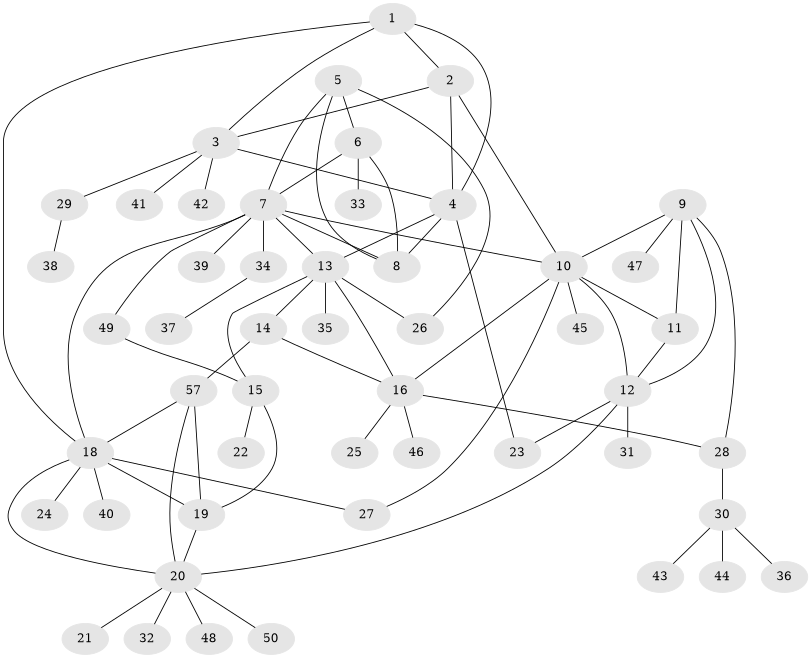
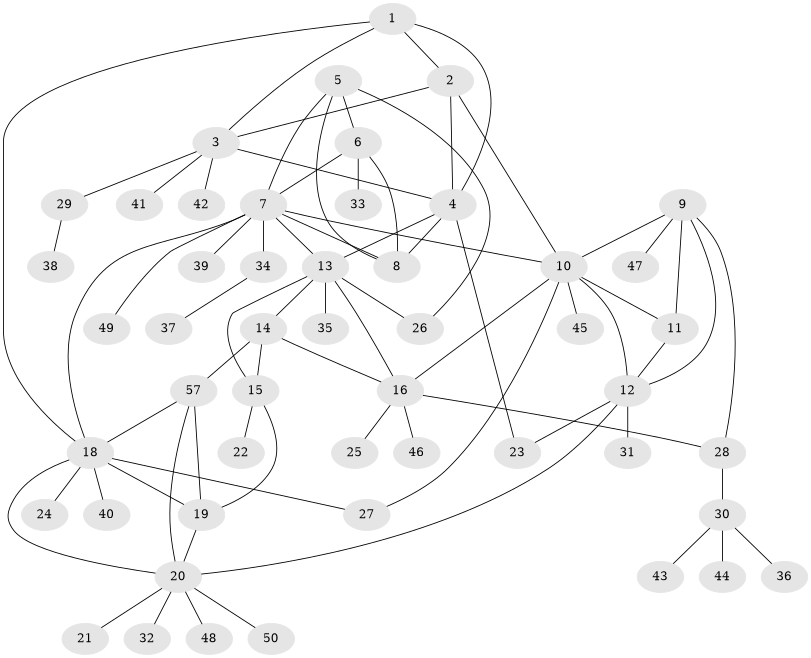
edge "49" -- "15": now "14" -- "15"
